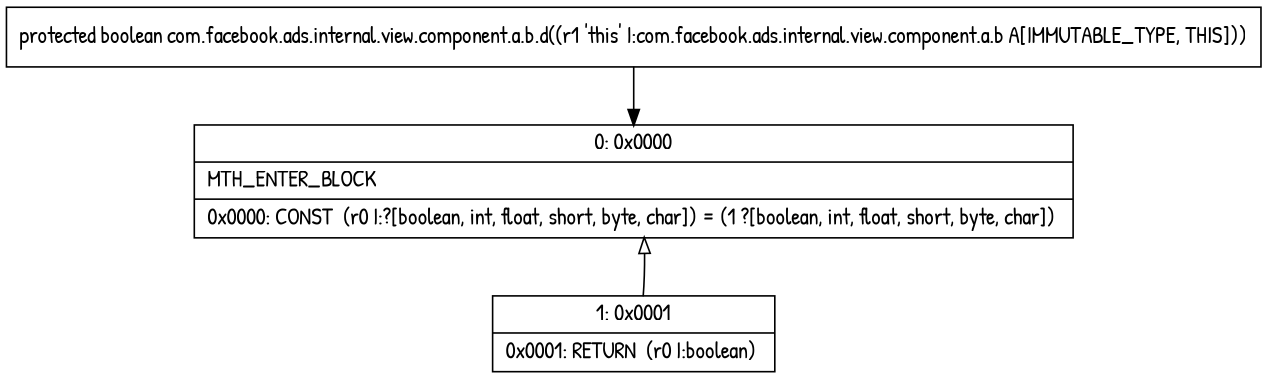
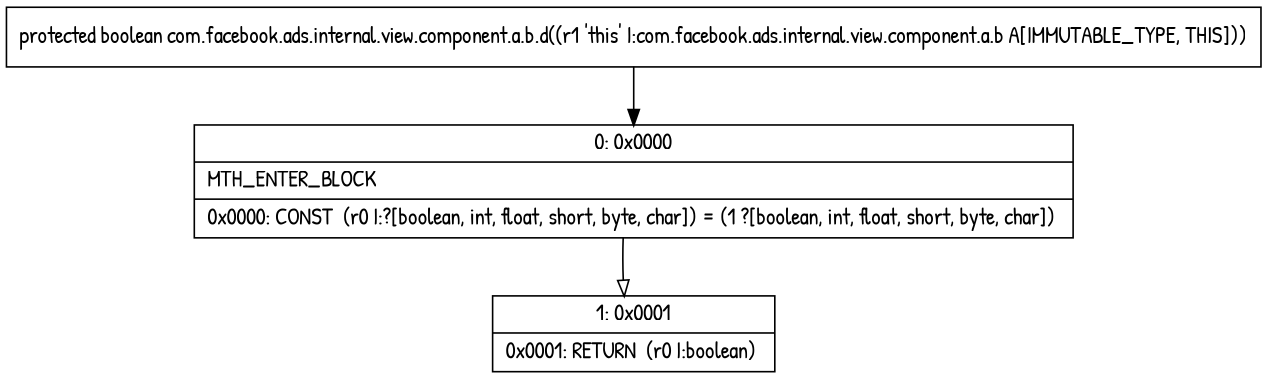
edge "1: 0x0001" -> "0: 0x0000": reversed
